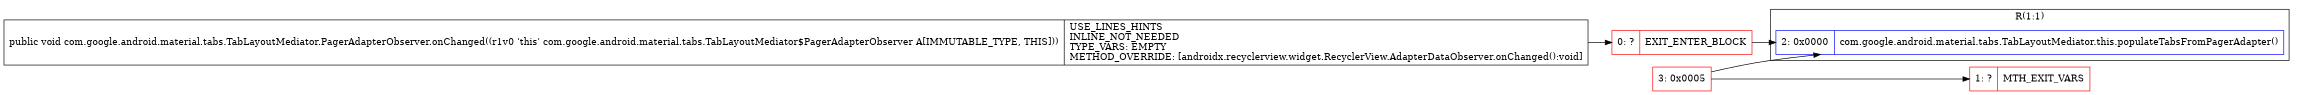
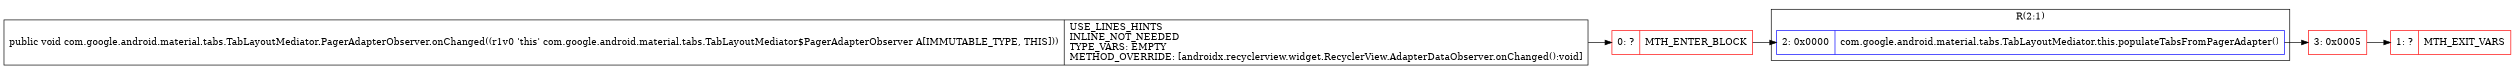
cluster "R(1:1)": label "R(1:1)" -> "R(2:1)"
node "0: ?": text "EXIT_ENTER_BLOCK" -> "MTH_ENTER_BLOCK"
edge "3: 0x0005" -> "2: 0x0000": reversed
